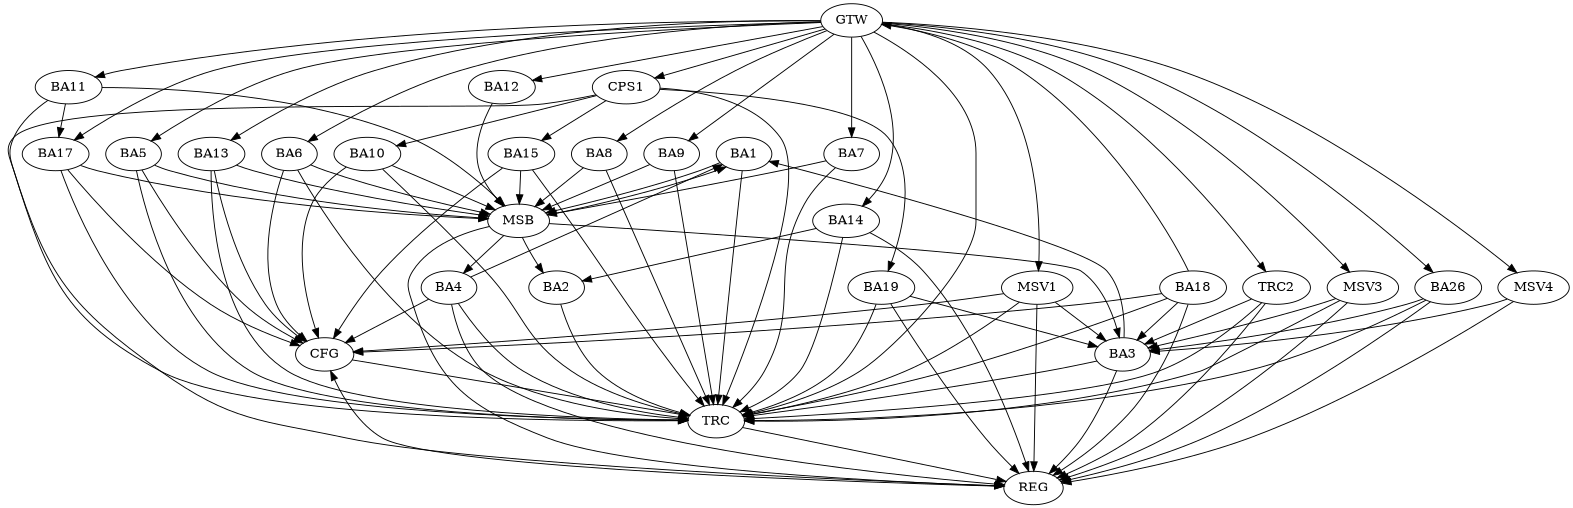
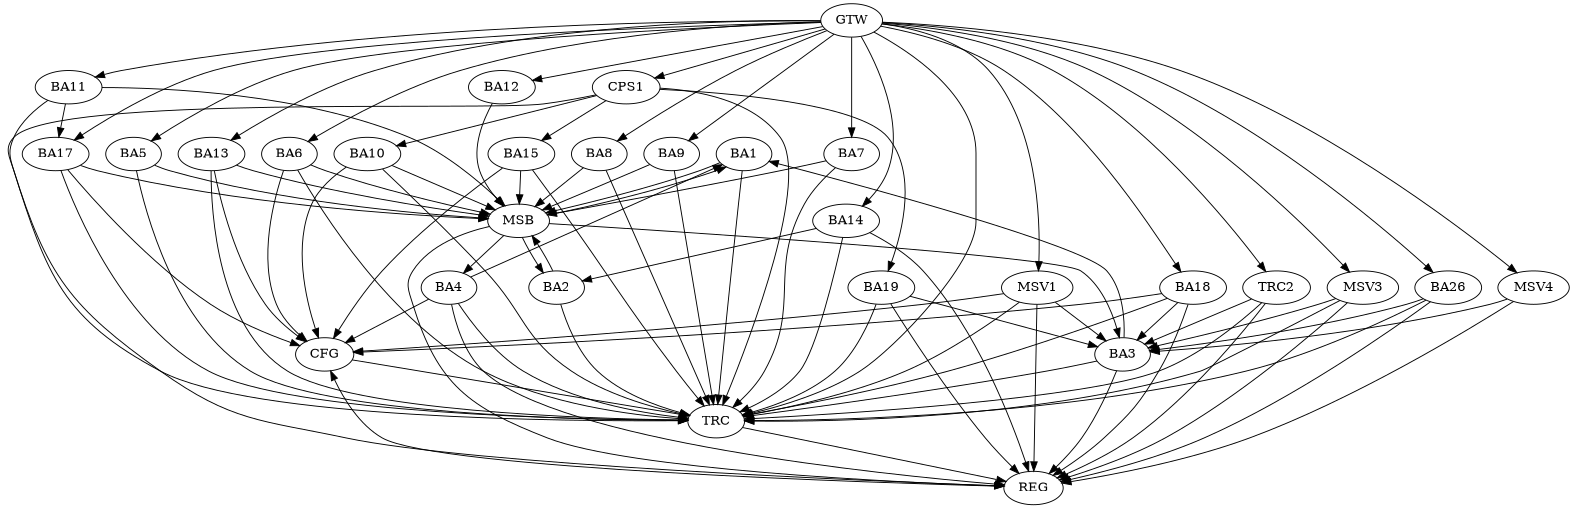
edge "BA18" -> "GTW": reversed
edge "BA2" -> "MSB": added
edge "BA5" -> "CFG": removed
